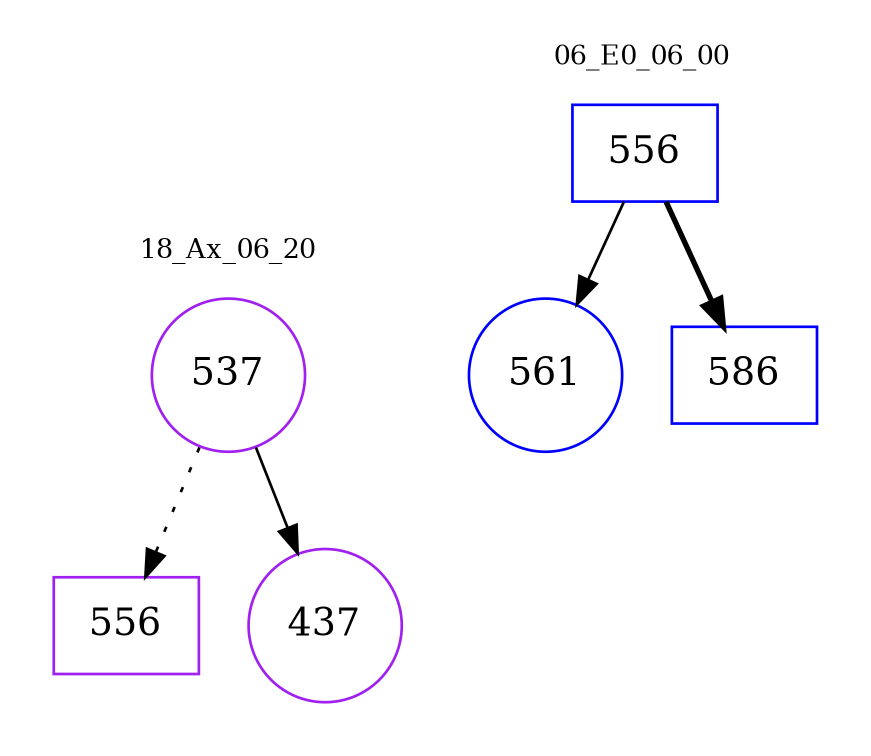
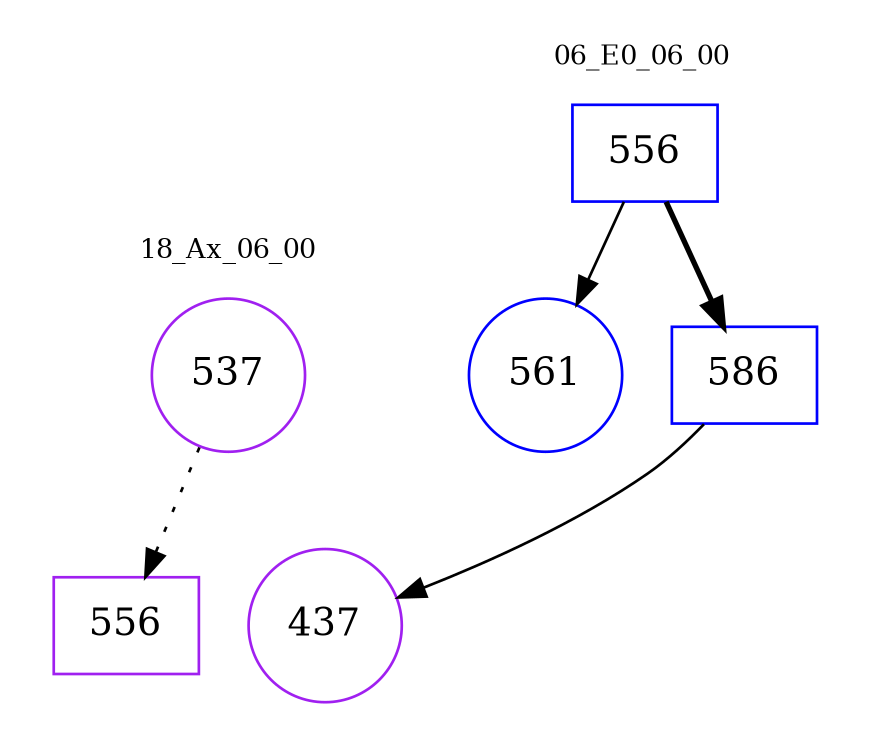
cluster "18_Ax_06_20": label "18_Ax_06_20" -> "18_Ax_06_00"
edge "537" -> "437": now "586" -> "437"
